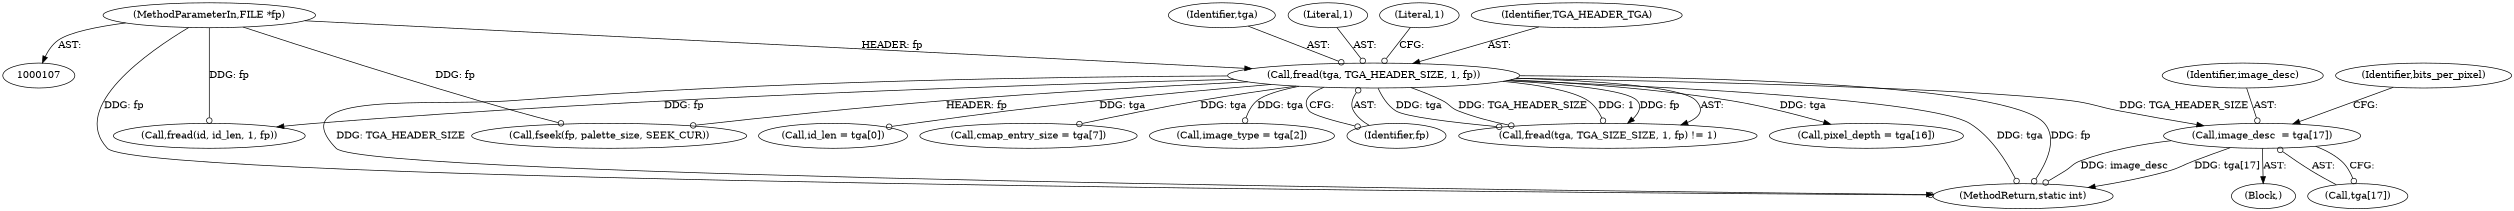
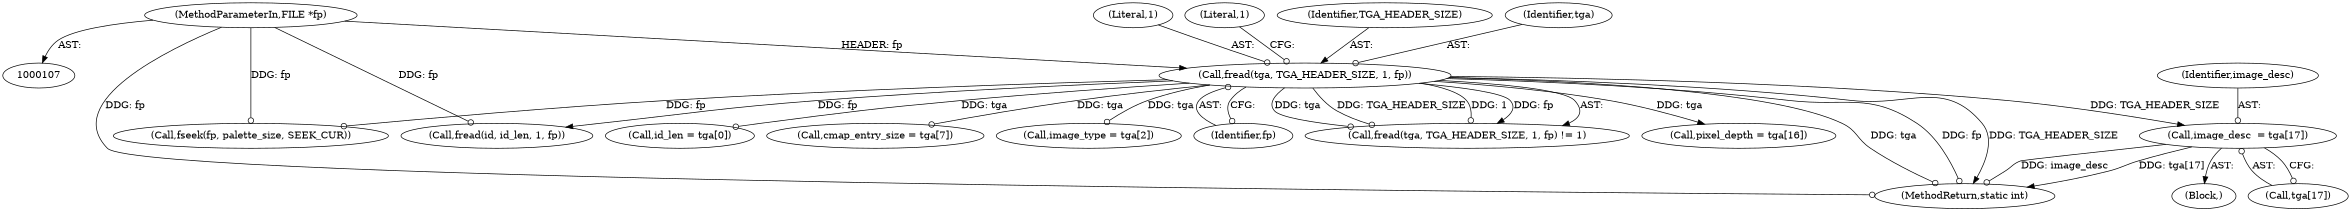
node "(Identifier,TGA_HEADER_TGA)": label "(Identifier,TGA_HEADER_TGA)" -> "(Identifier,TGA_HEADER_SIZE)"
node "(Identifier,bits_per_pixel)": removed
edge "(Call,fread(tga, TGA_HEADER_SIZE, 1, fp))" -> "(Call,fseek(fp, palette_size, SEEK_CUR))": label "HEADER: fp" -> "DDG: fp"
node "(Call,fread(tga, TGA_SIZE_SIZE, 1, fp) != 1)": label "(Call,fread(tga, TGA_SIZE_SIZE, 1, fp) != 1)" -> "(Call,fread(tga, TGA_HEADER_SIZE, 1, fp) != 1)"
